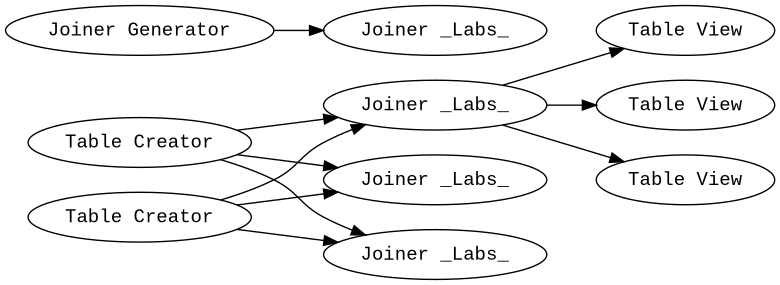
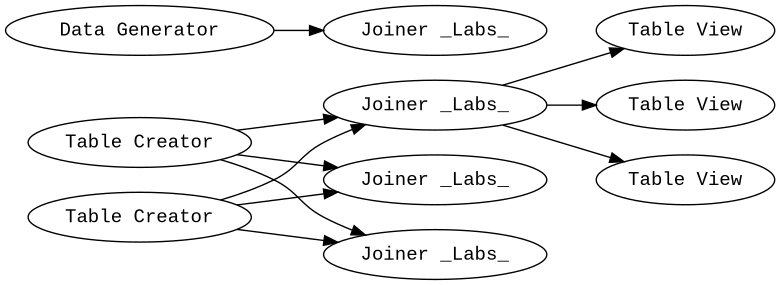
node "Joiner Generator": label "Joiner Generator" -> "Data Generator"
